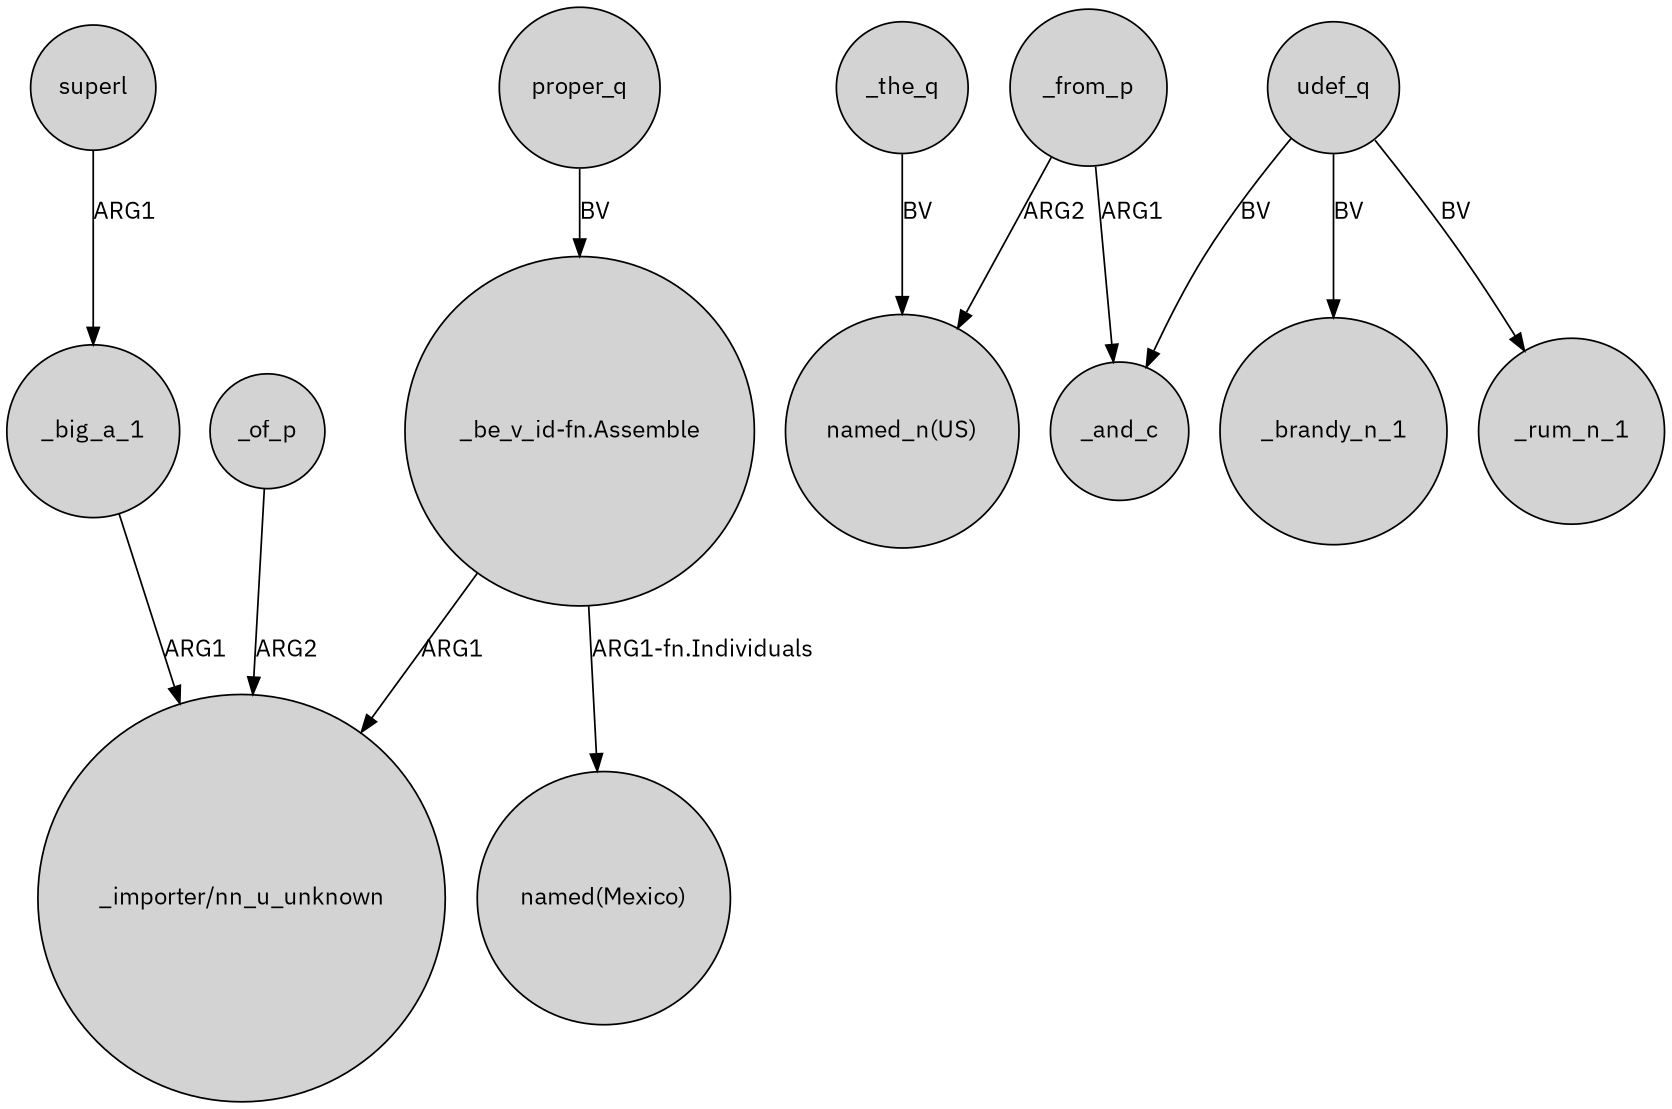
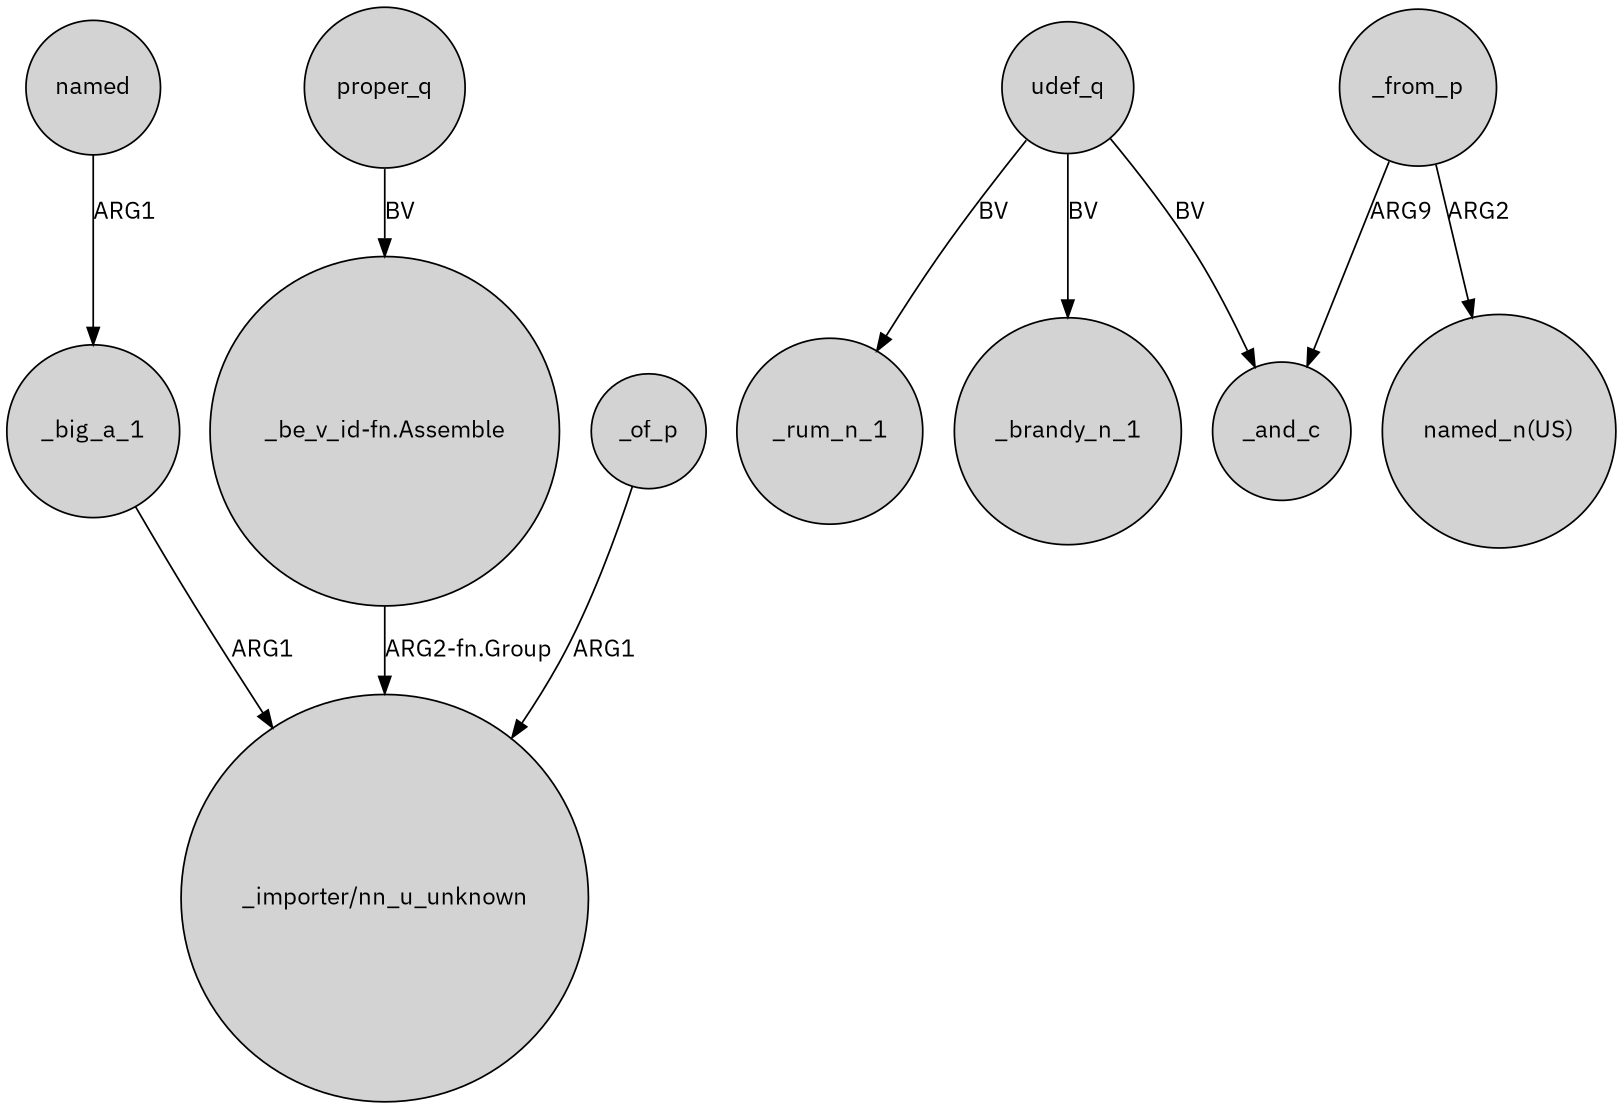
node "superl": label "superl" -> "named"
node "_the_q": removed
edge "_from_p" -> "_and_c": label "ARG1" -> "ARG9"
edge "_of_p" -> "_importer/nn_u_unknown": label "ARG2" -> "ARG1"
edge "_be_v_id-fn.Assemble" -> "_importer/nn_u_unknown": label "ARG1" -> "ARG2-fn.Group"
node "named(Mexico)": removed
